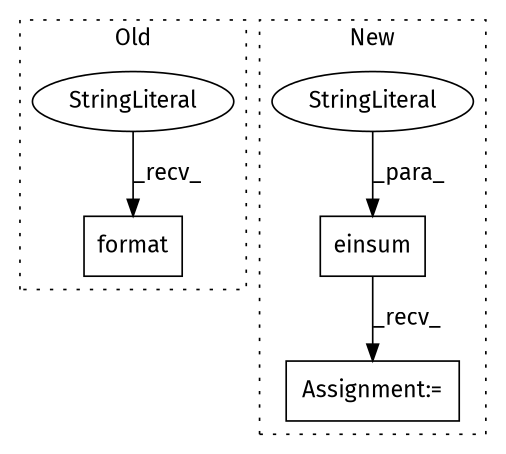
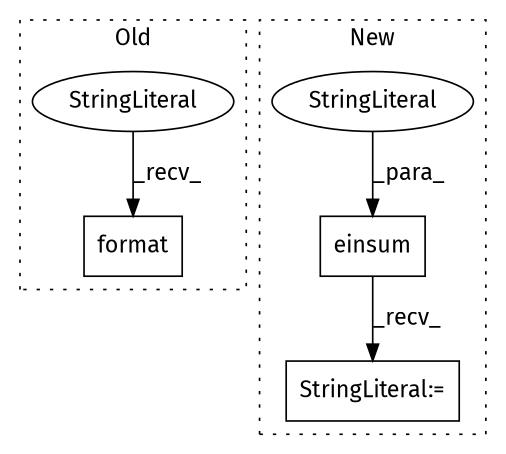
node "Assignment:=": label "Assignment:=" -> "StringLiteral:="
